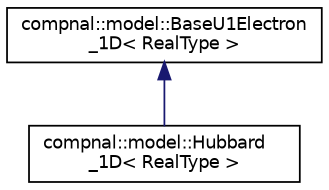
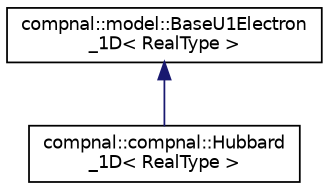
node "compnal::model::Hubbard _1D< RealType >": label "compnal::model::Hubbard _1D< RealType >" -> "compnal::compnal::Hubbard _1D< RealType >"
